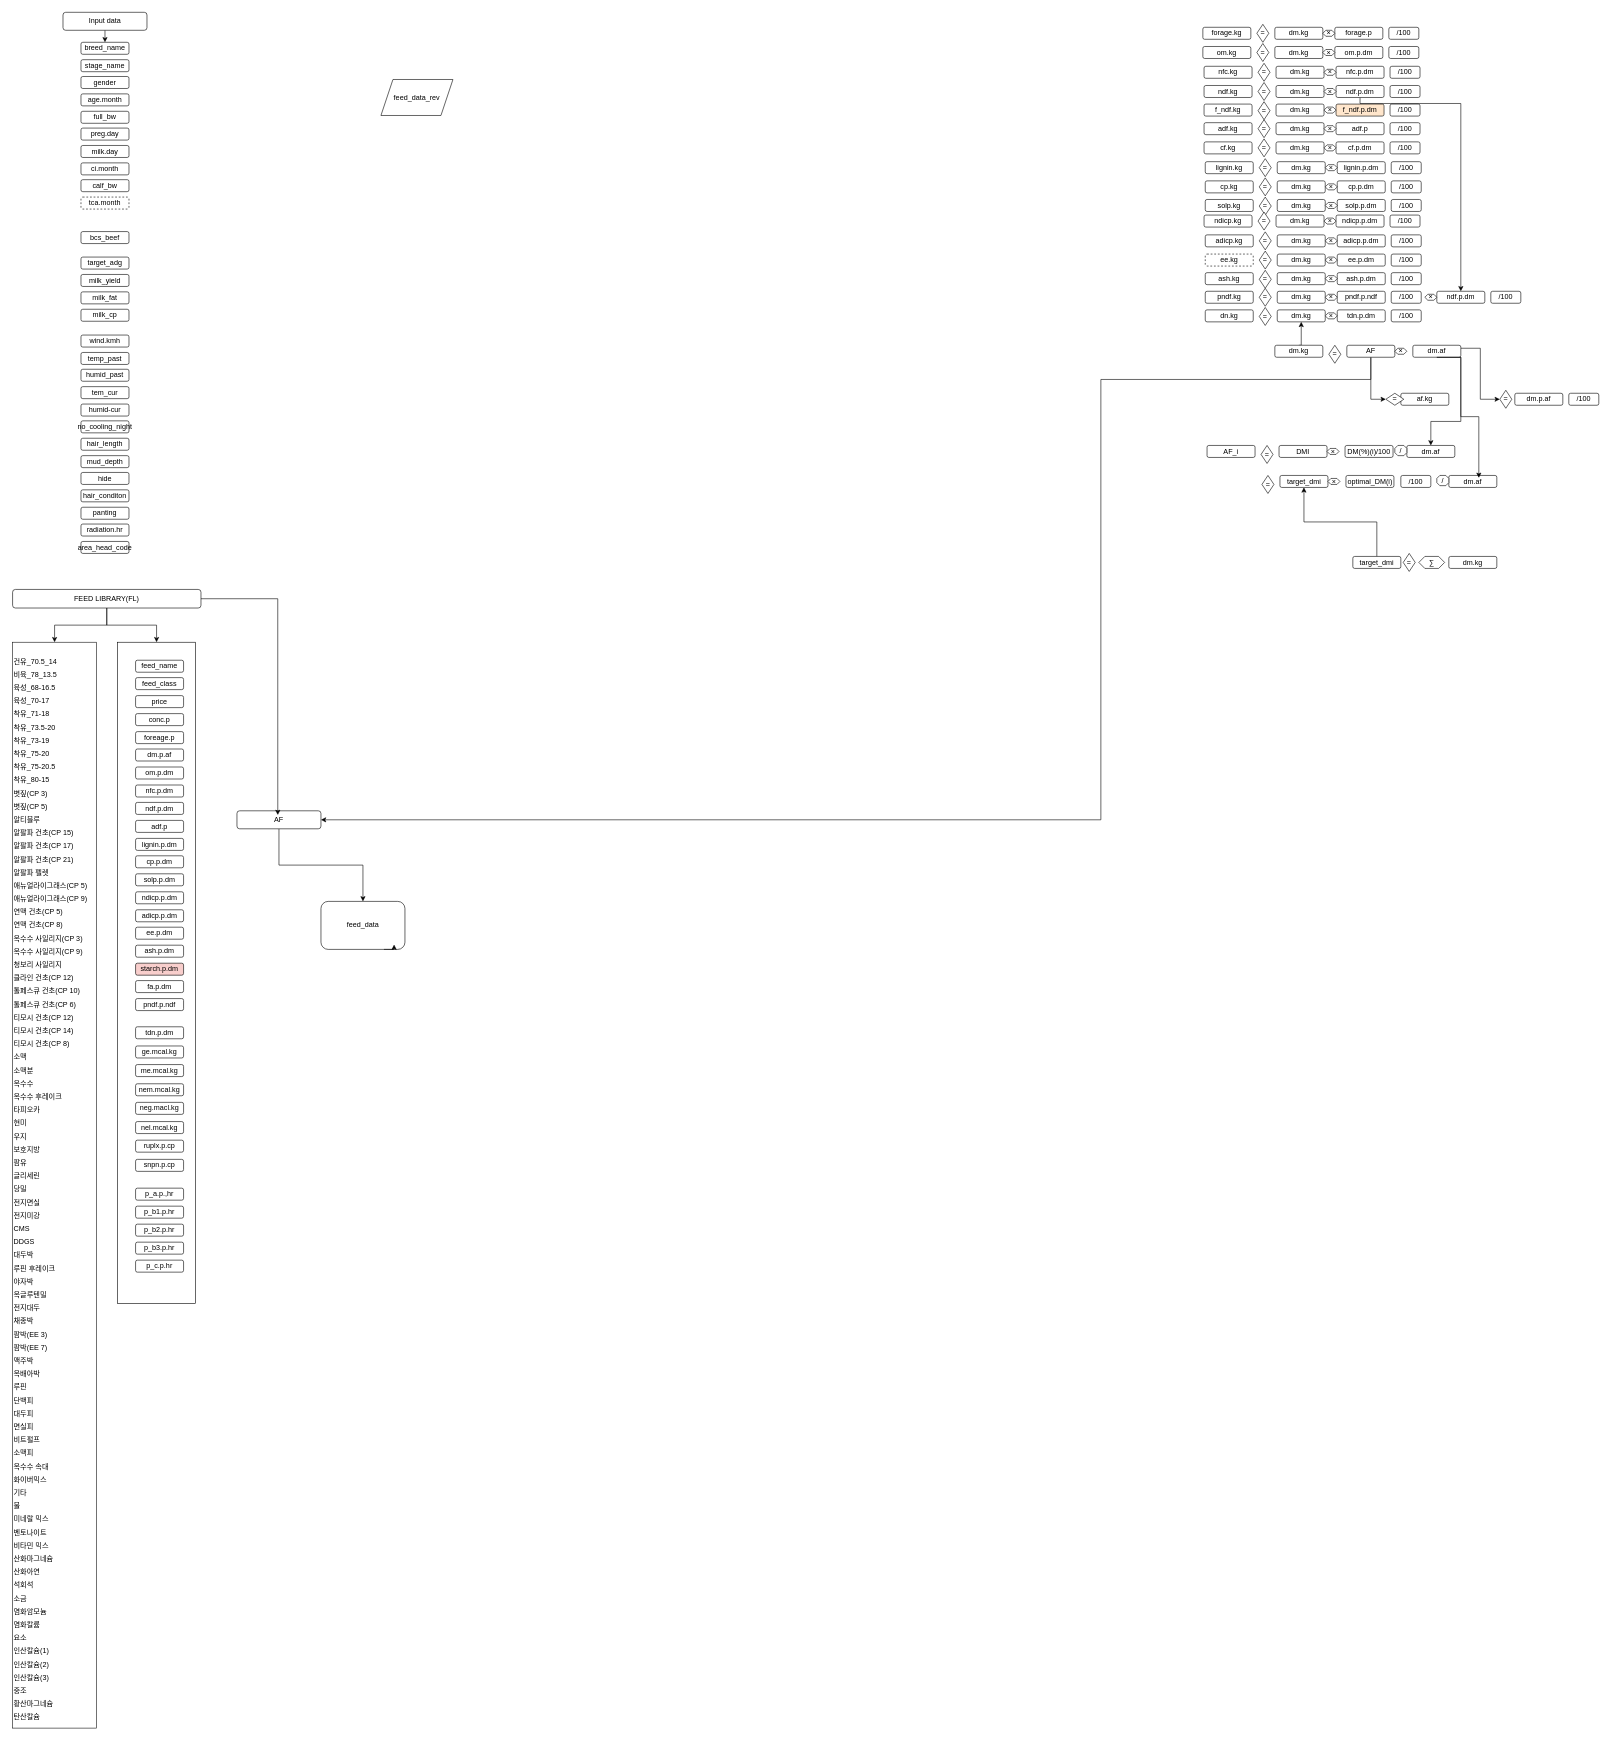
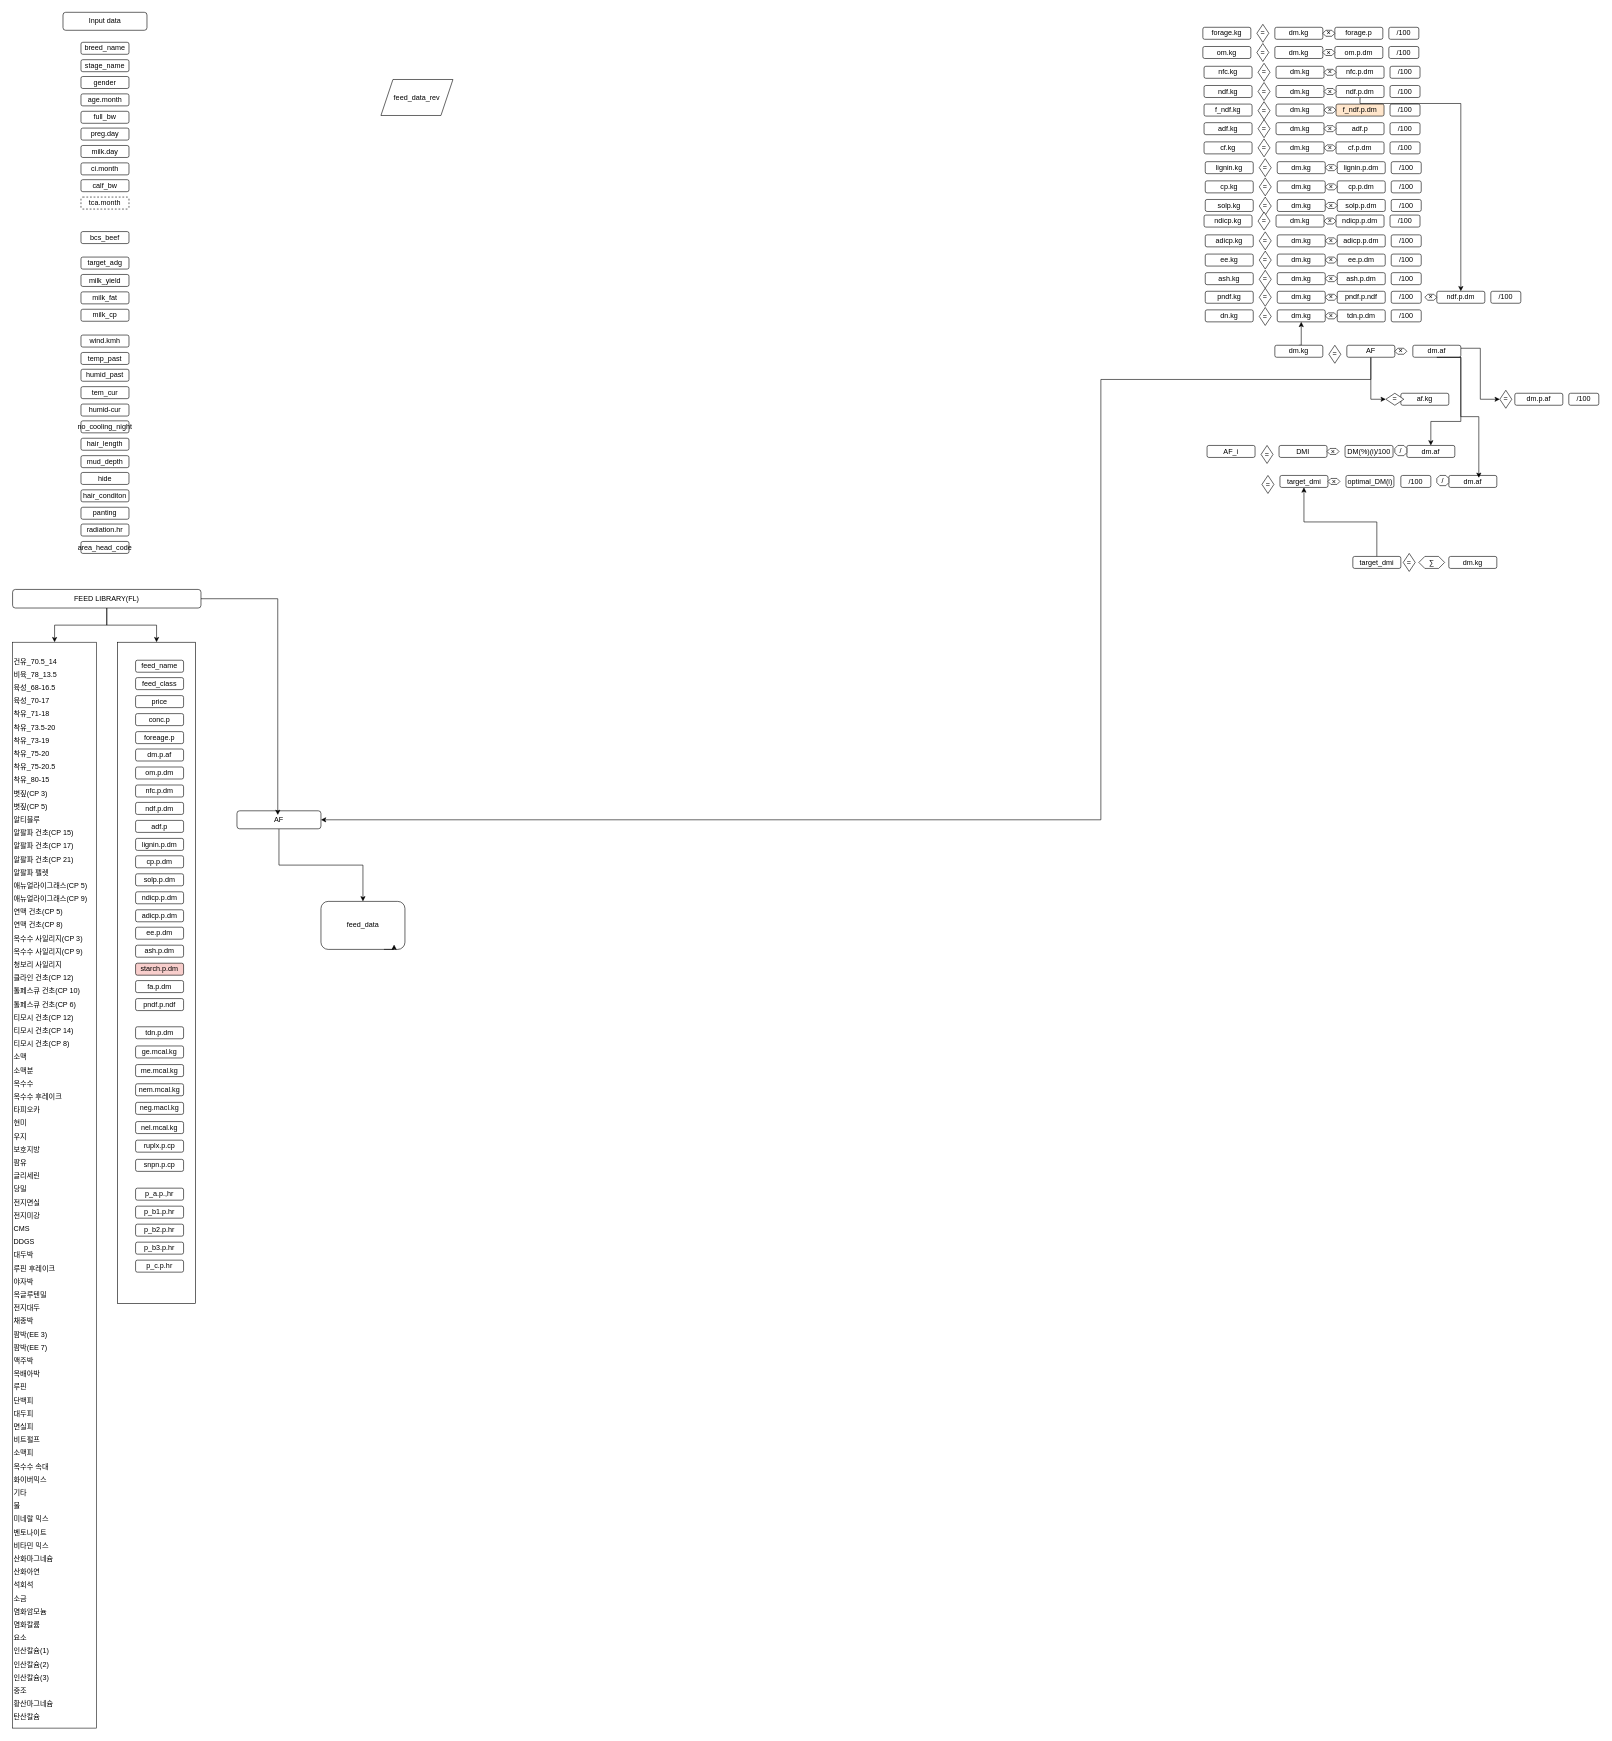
edge "Input data" -> "breed_name": removed
node "ee.kg": style dashed -> solid
